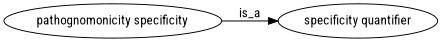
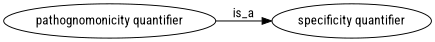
node "pathognomonicity specificity": label "pathognomonicity specificity" -> "pathognomonicity quantifier"
